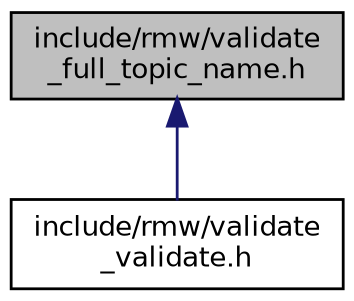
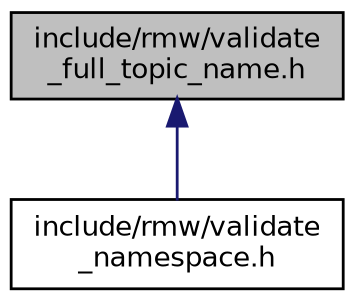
node "include/rmw/validate _validate.h": label "include/rmw/validate _validate.h" -> "include/rmw/validate _namespace.h"
